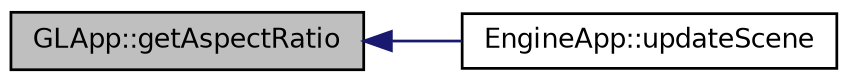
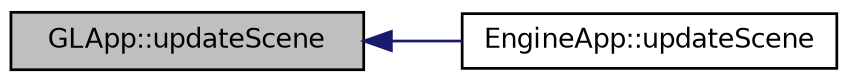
node "GLApp::getAspectRatio": label "GLApp::getAspectRatio" -> "GLApp::updateScene"
